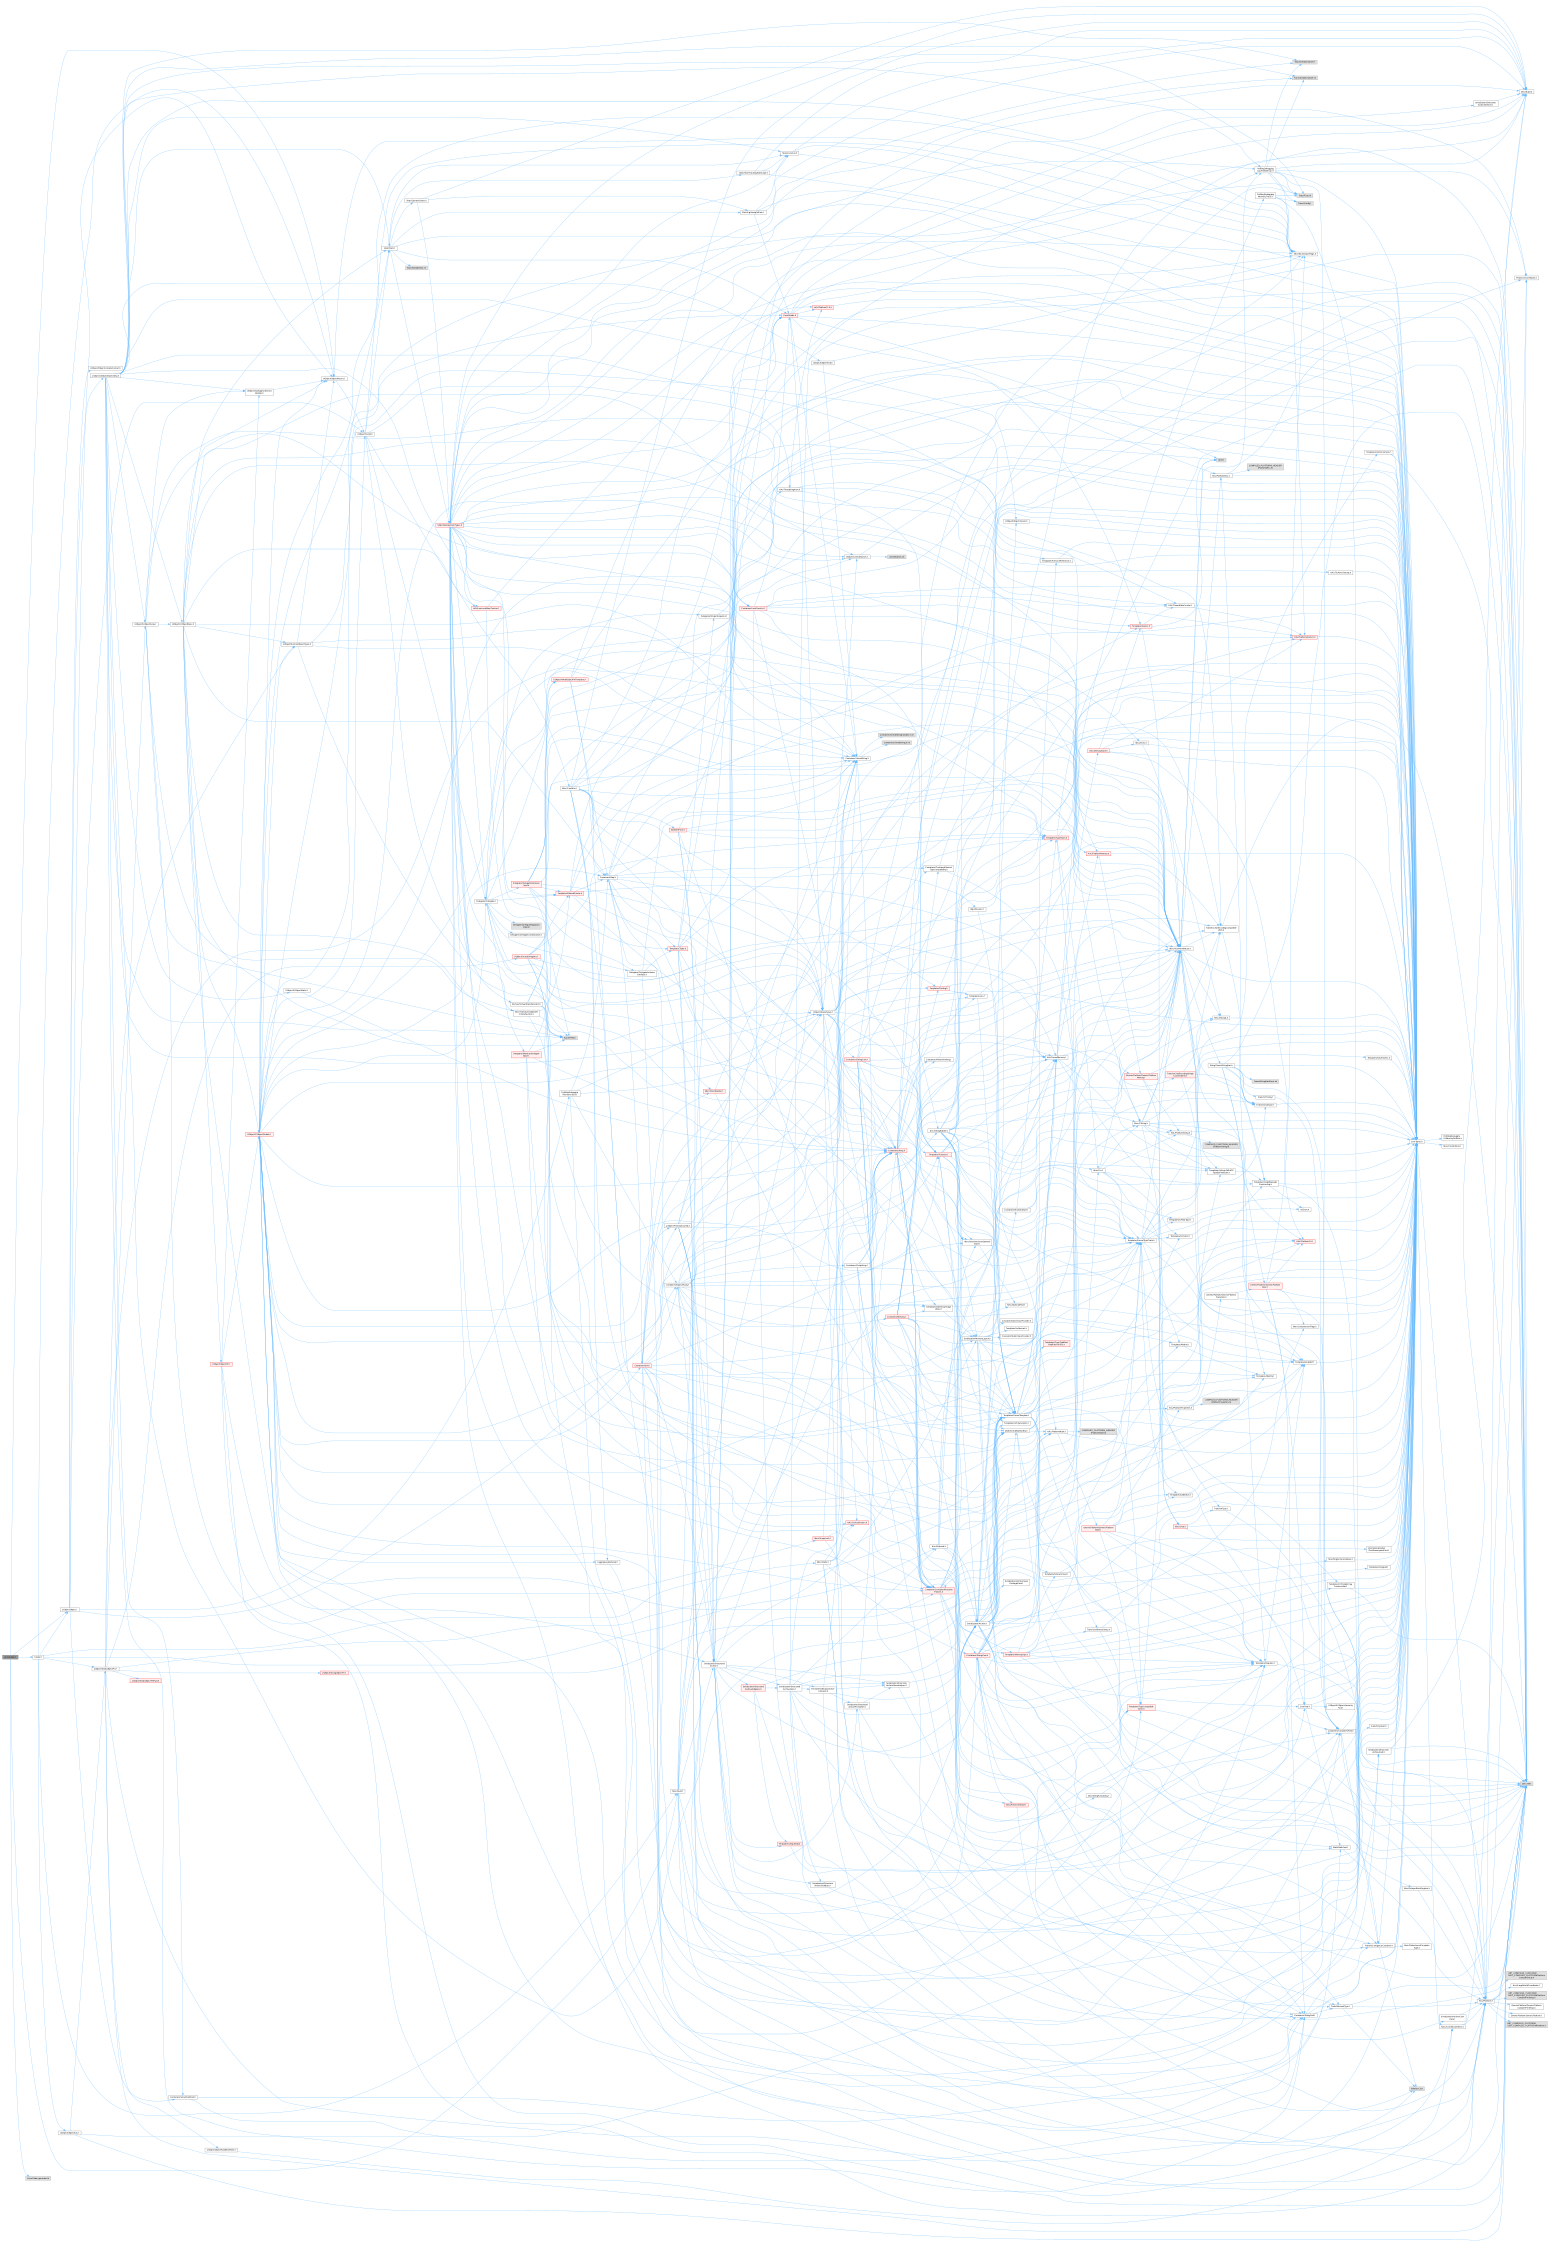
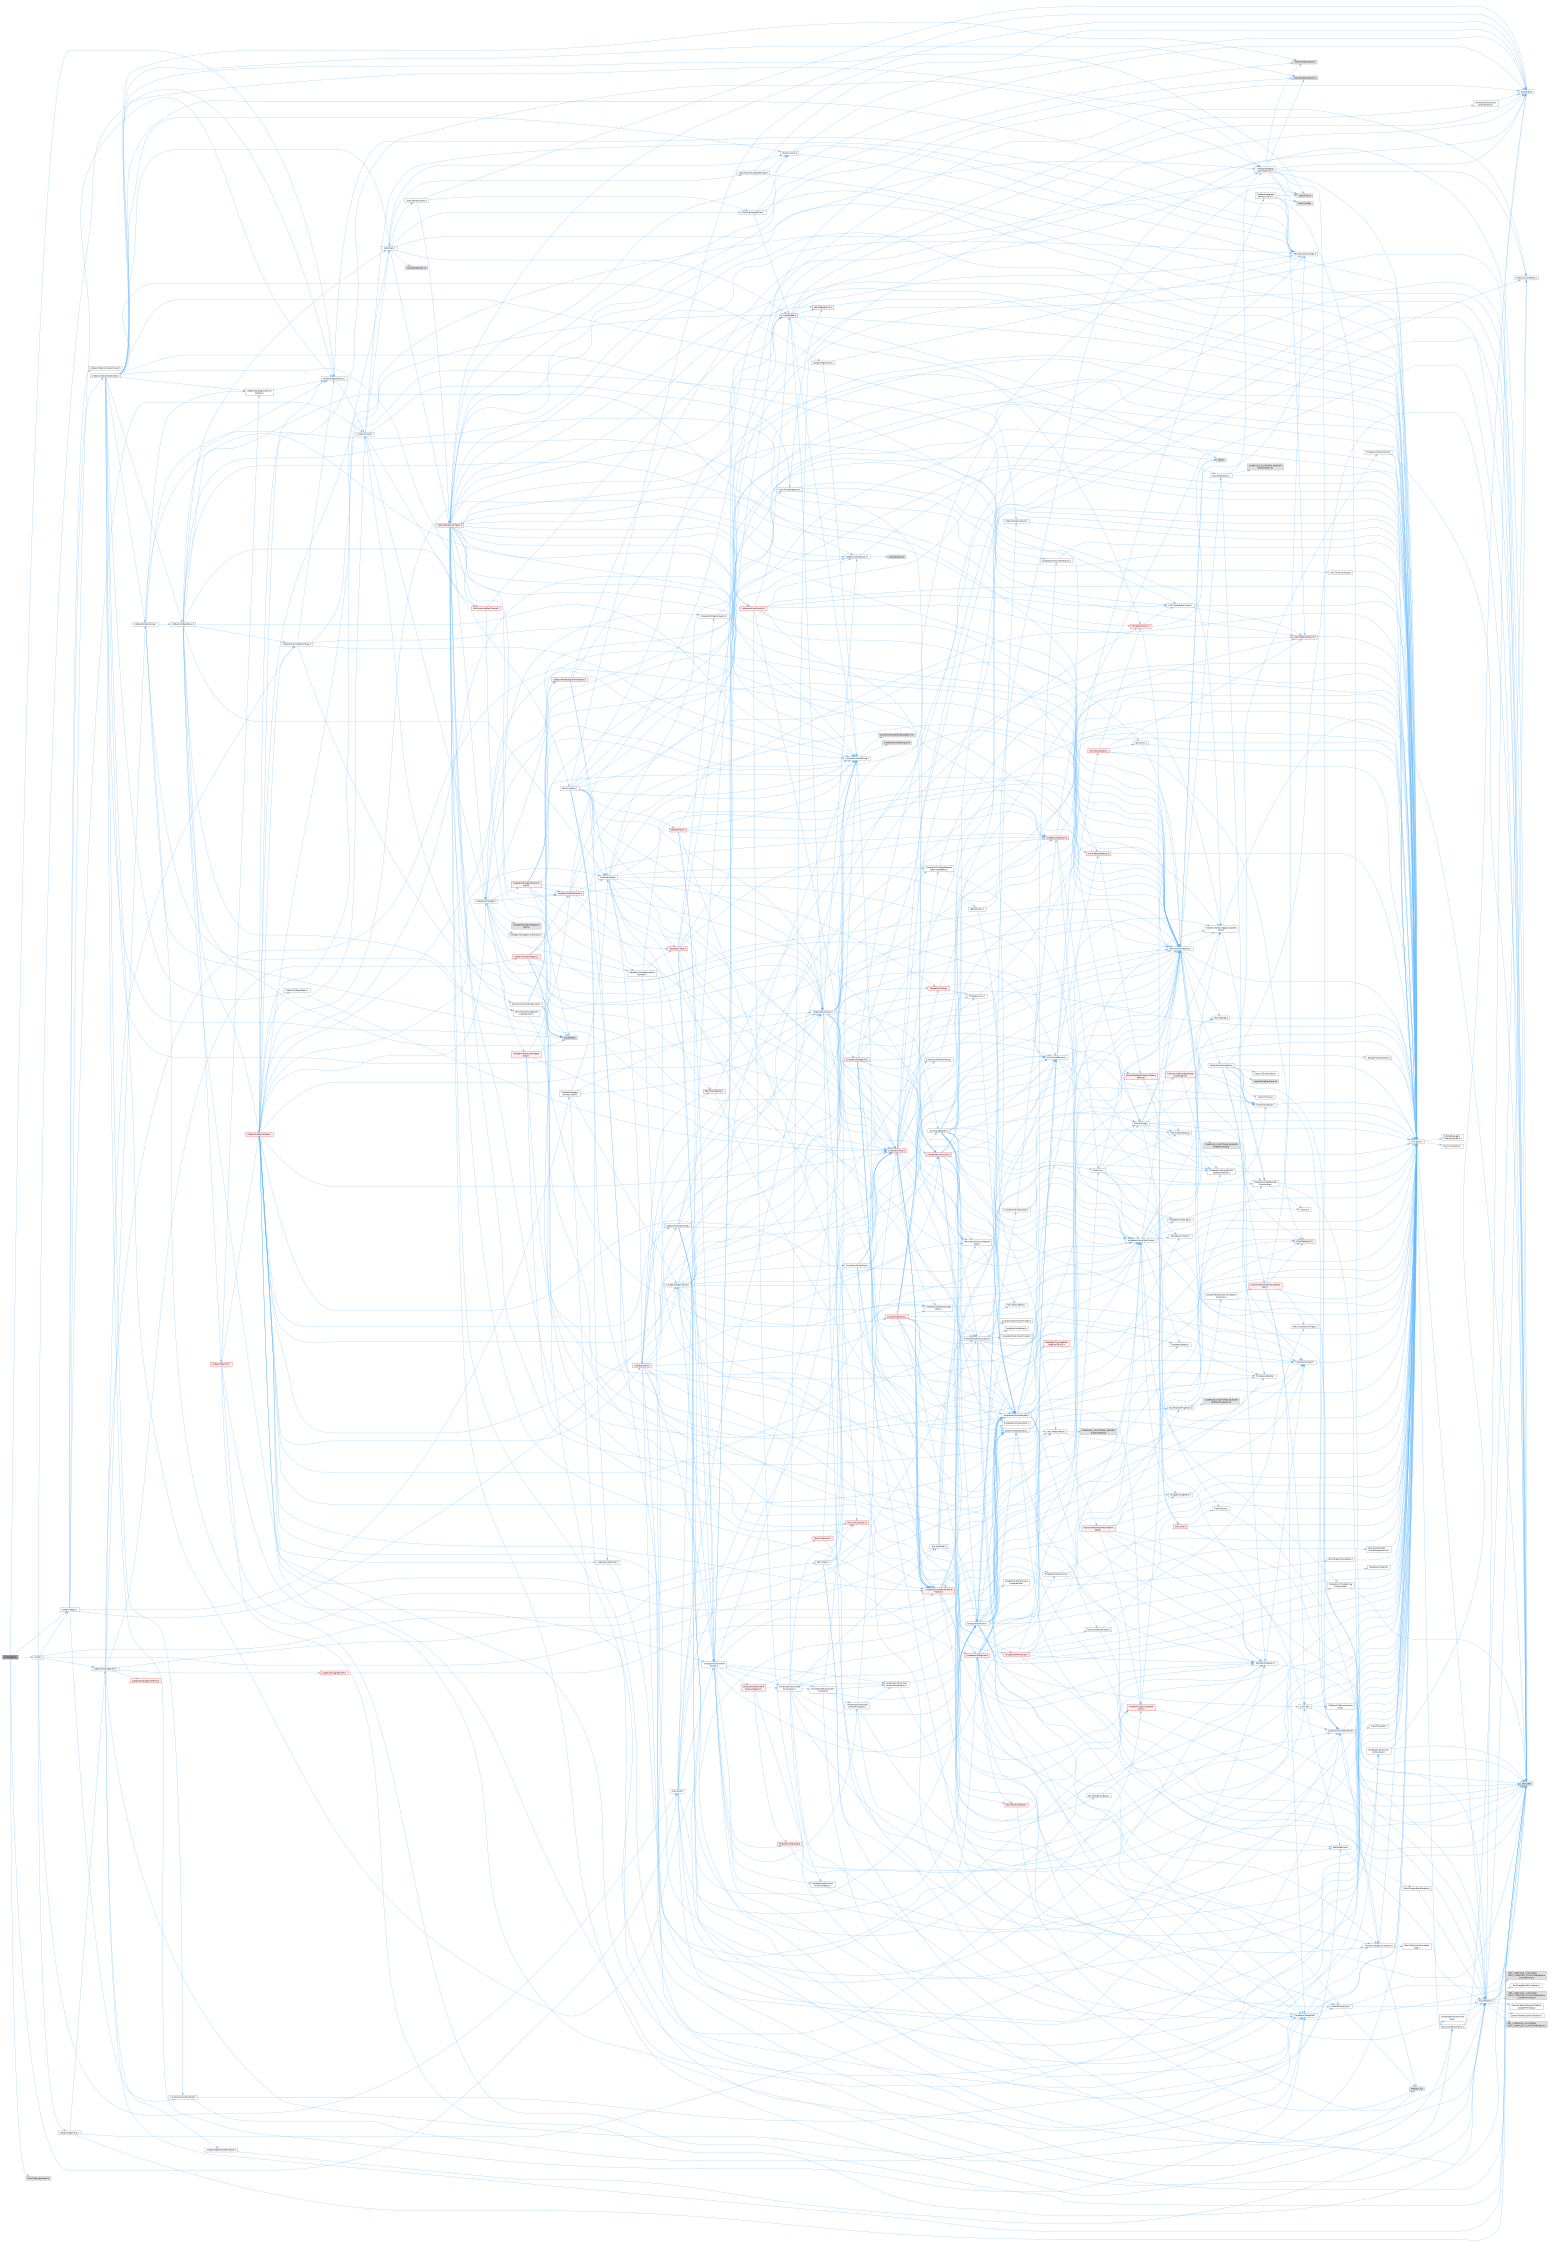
edge "UObject/UObjectGlobals.h" -> "Misc/EnumClassFlags.h": now "UObject/UObjectGlobals.h" -> "ProfilingDebugging /CpuProfilerTrace.h"
edge "Containers/LockFreeList.h" -> "Misc/VarArgs.h": now "Containers/LockFreeList.h" -> "Misc/AssertionMacros.h"
node "Traits/IsTEnumAsByte.h": added
node "Templates/Function.h": label "Templates/Function.h" -> "UnrealNames/Function.h"
